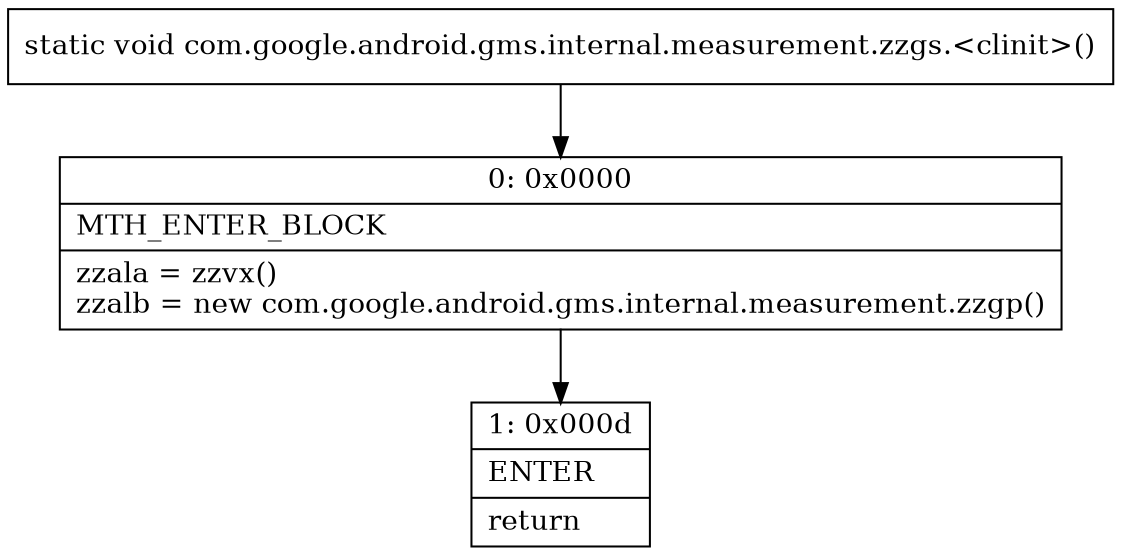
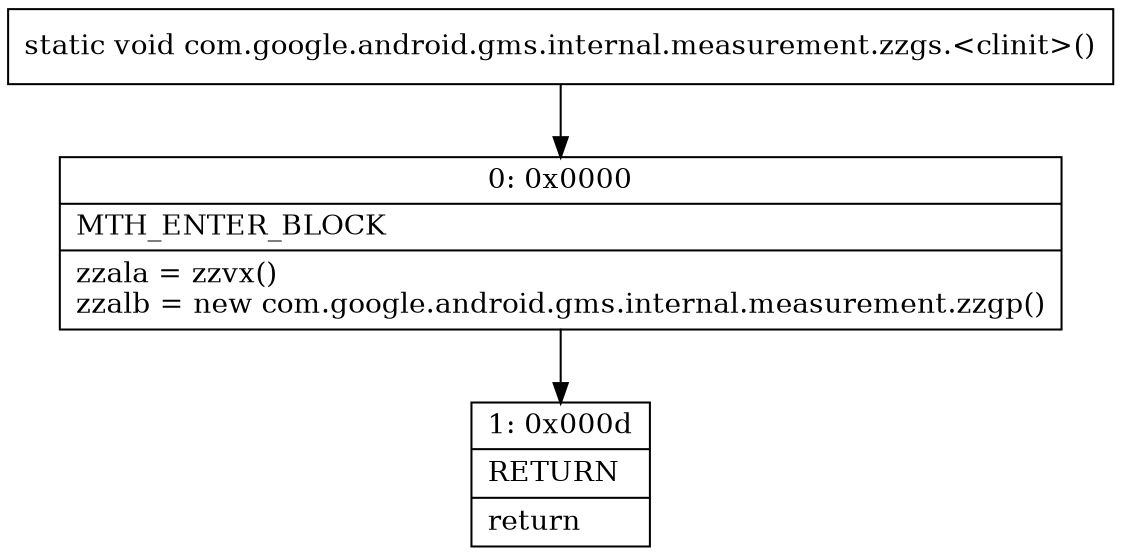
node "1: 0x000d": text "ENTER" -> "RETURN"
